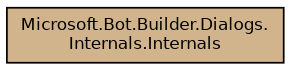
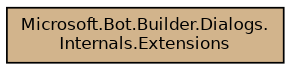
node "Microsoft.Bot.Builder.Dialogs. Internals.Internals": label "Microsoft.Bot.Builder.Dialogs. Internals.Internals" -> "Microsoft.Bot.Builder.Dialogs. Internals.Extensions"
